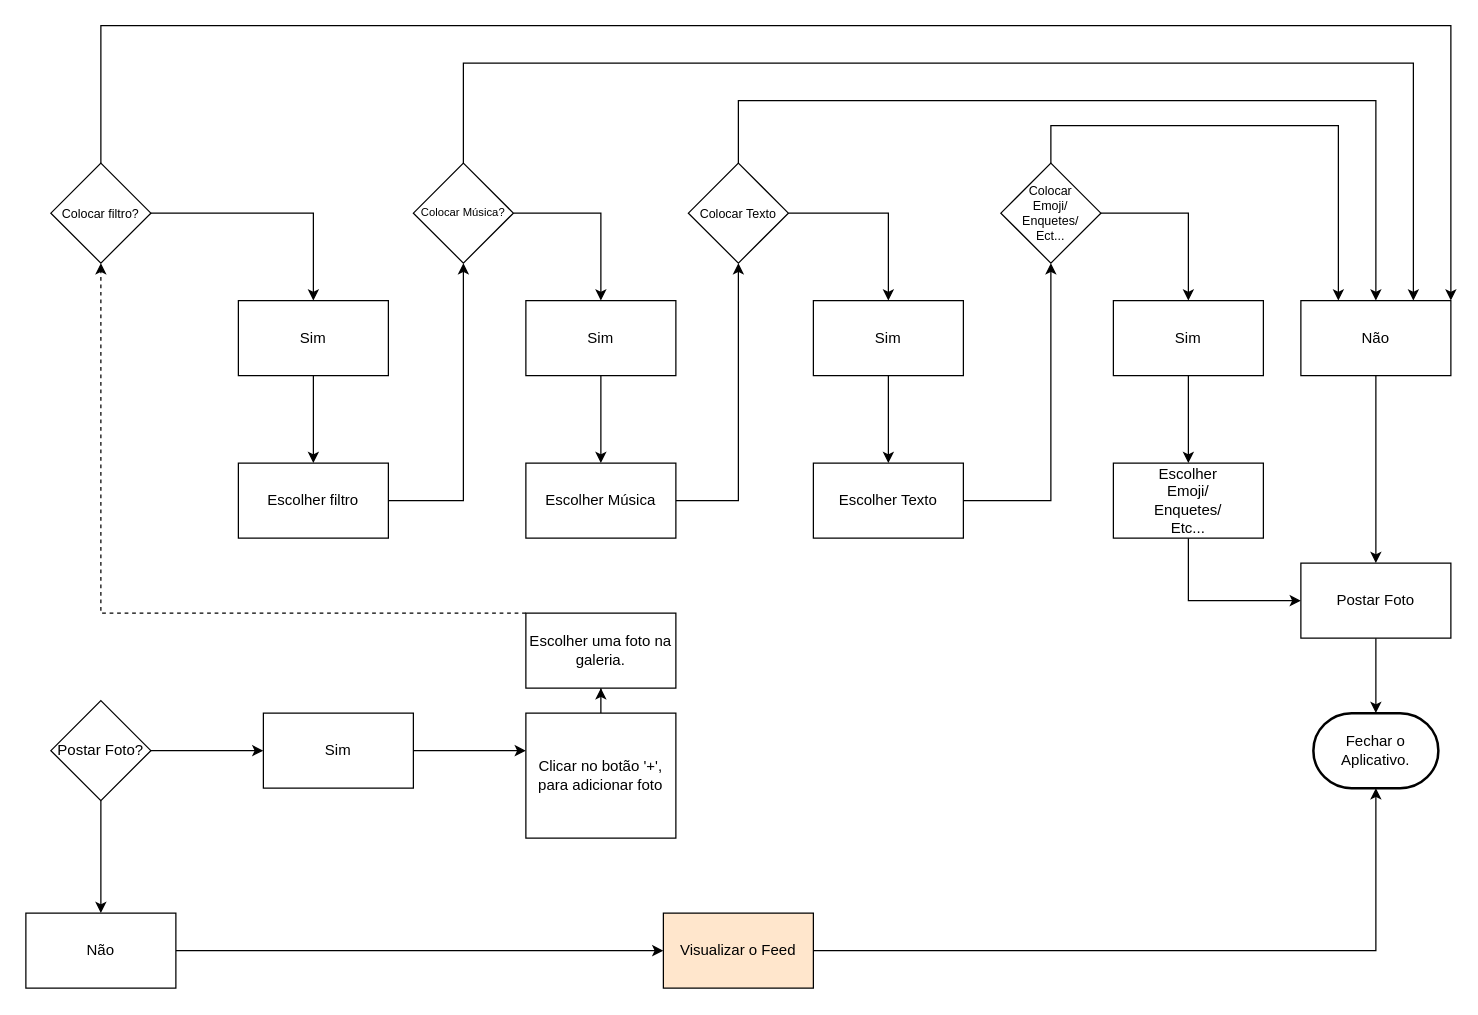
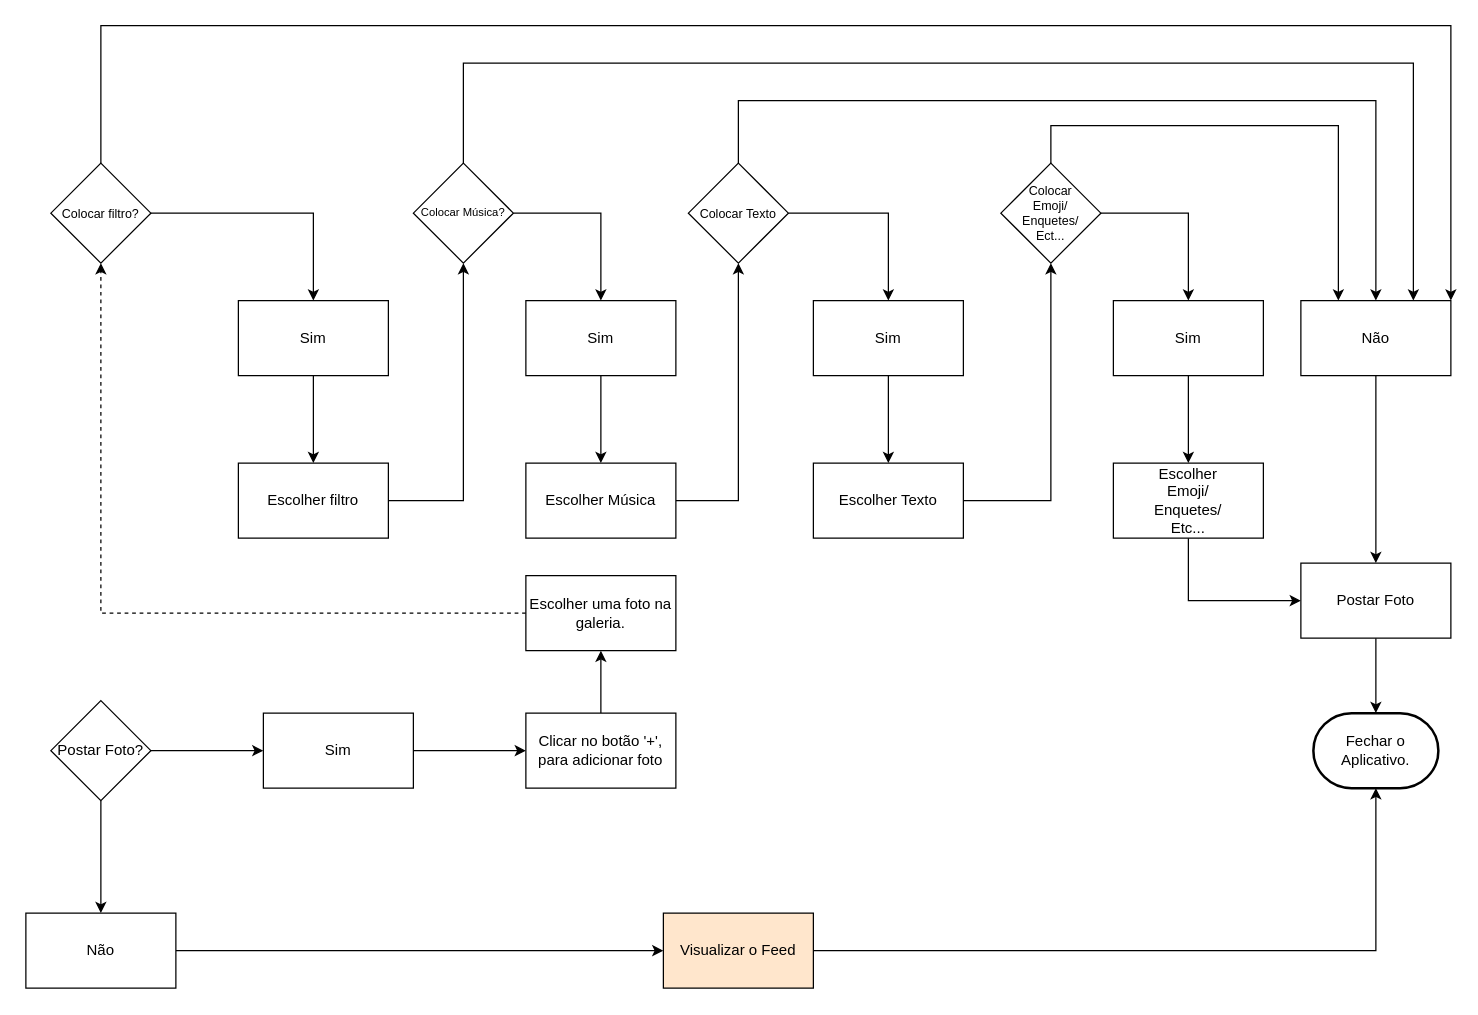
node "Escolher uma foto na galeria.": moved (601, 651) -> (601, 613)
node "Clicar no botão '+', para adicionar foto": size 150x125 -> 150x75
